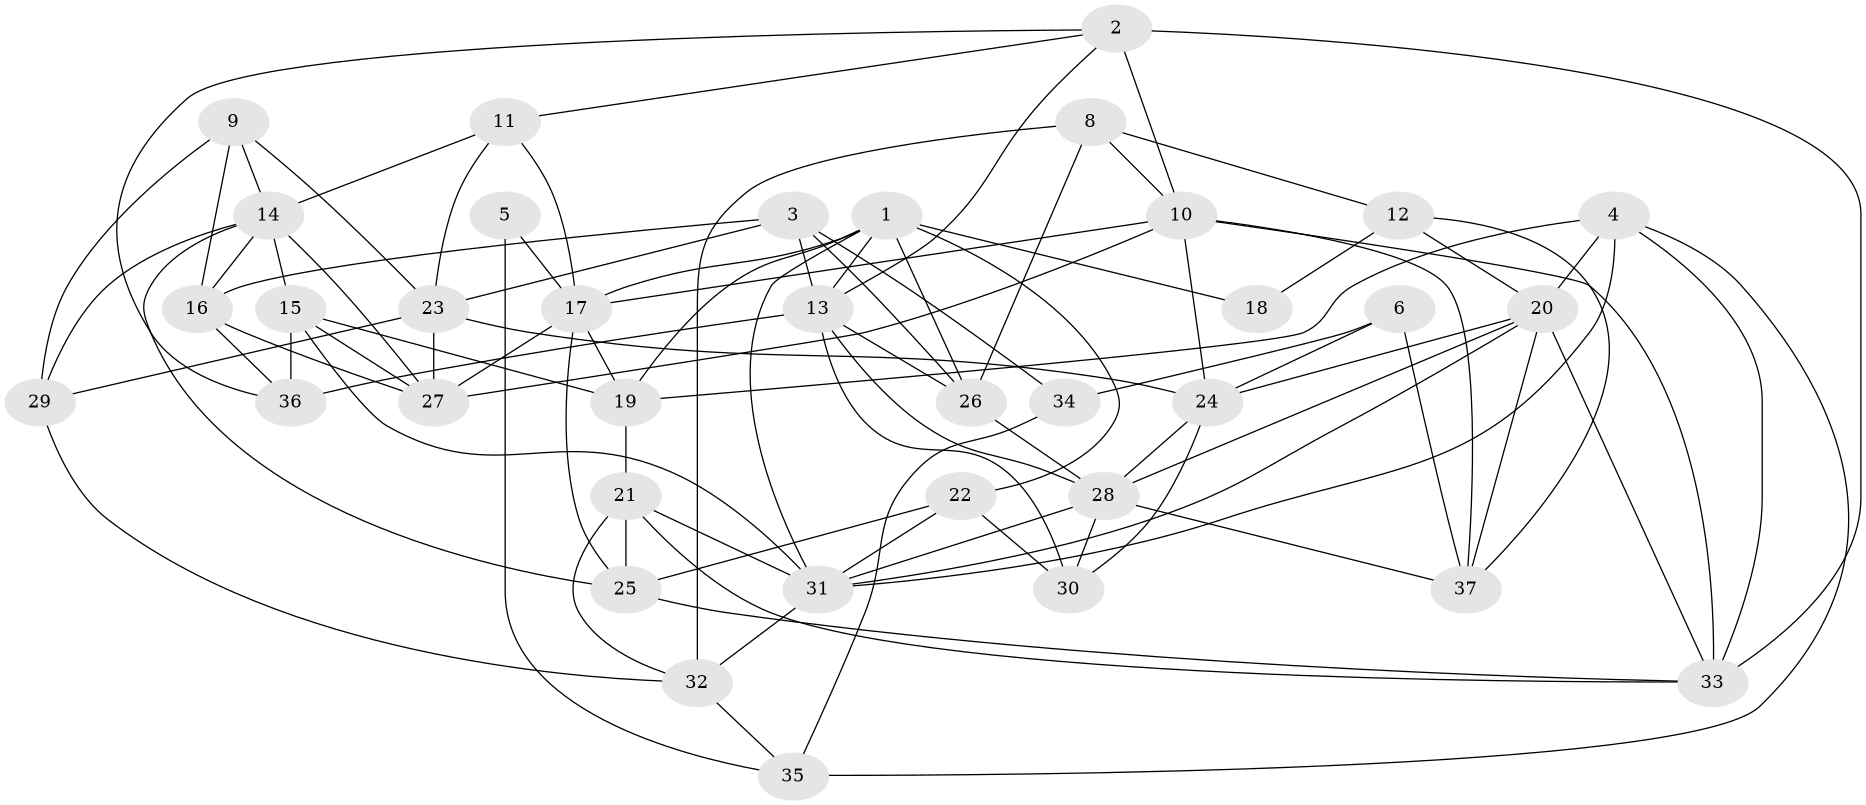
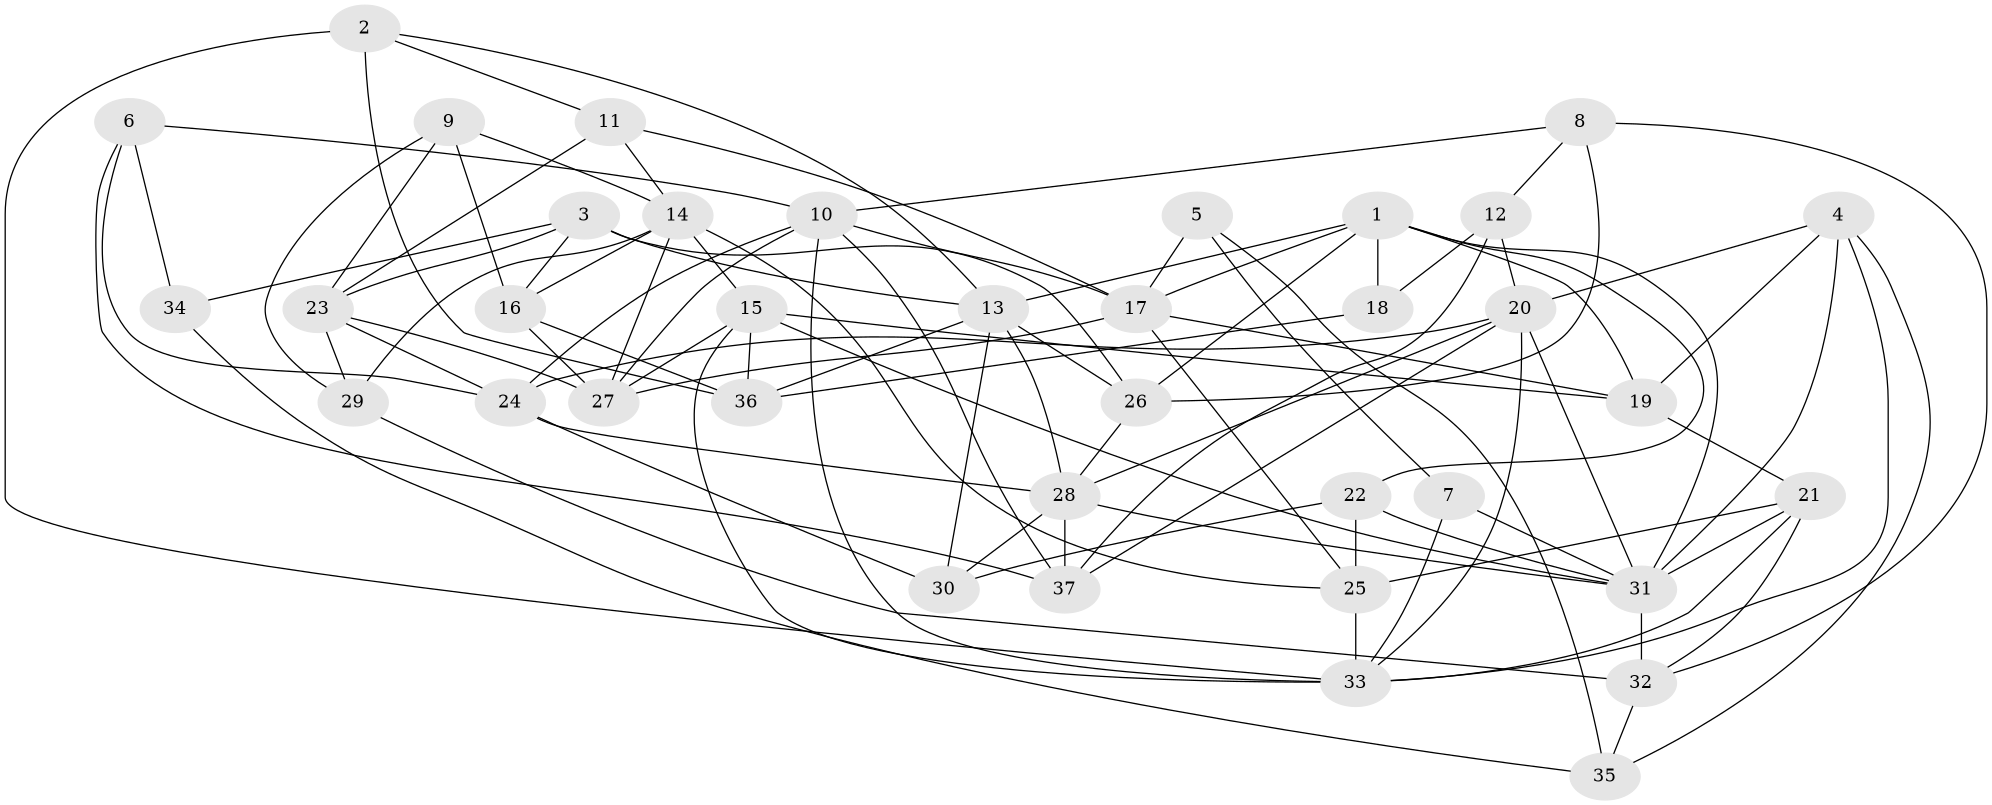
edge "2" -- "10": now "6" -- "10"
edge "18" -- "36": added
node "7": added
edge "15" -- "33": added
